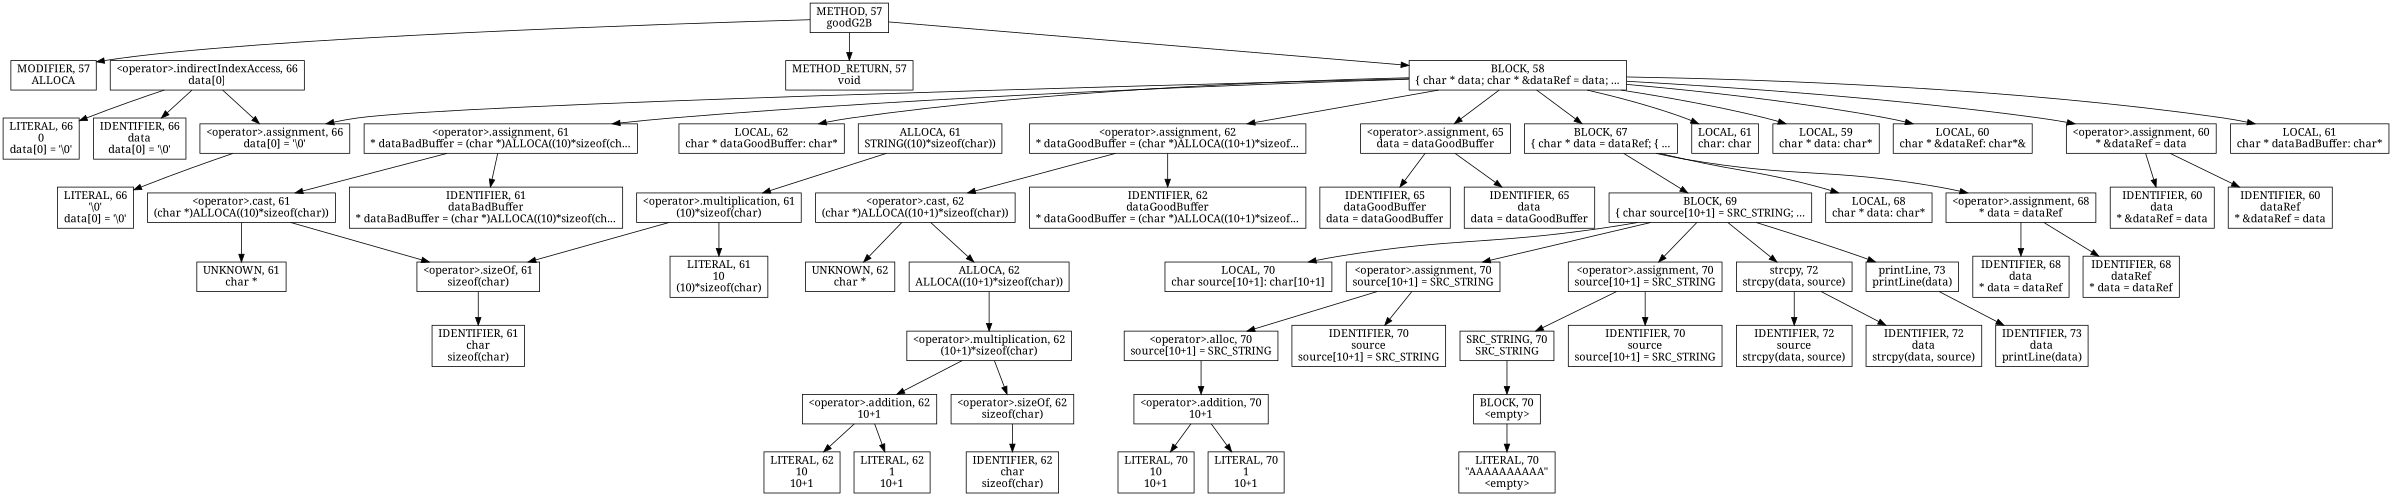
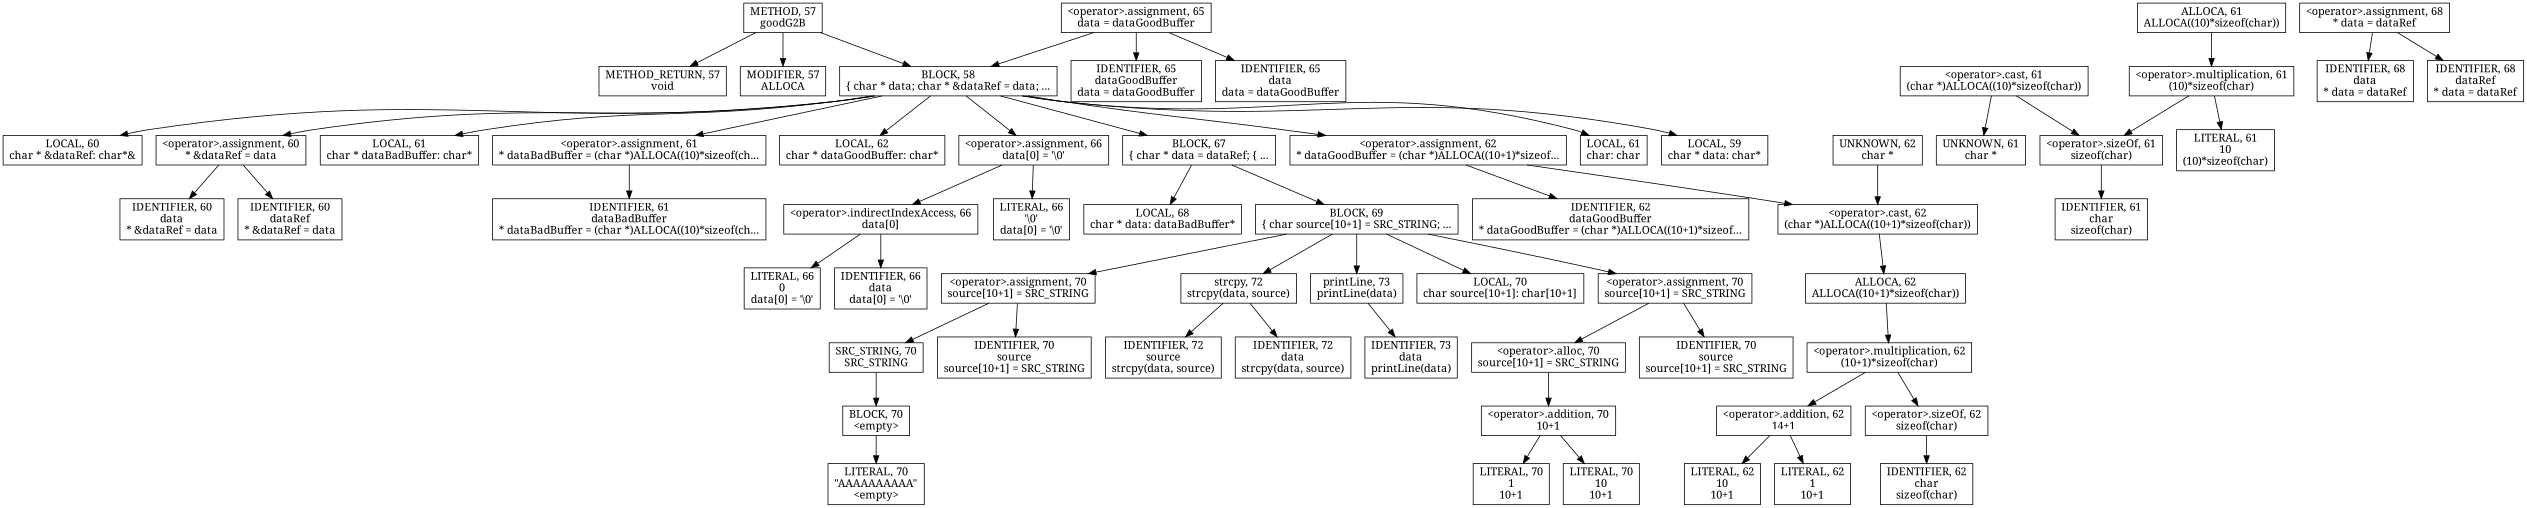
edge "<operator>.indirectIndexAccess, 66" -> "<operator>.assignment, 66": reversed
edge "BLOCK, 58" -> "<operator>.assignment, 65": reversed
node "ALLOCA, 61": text "STRING((10)*sizeof(char))" -> "ALLOCA((10)*sizeof(char))"
edge "<operator>.assignment, 61" -> "<operator>.cast, 61": removed
edge "BLOCK, 67" -> "<operator>.assignment, 68": removed
node "LOCAL, 68": text "char * data: char*" -> "char * data: dataBadBuffer*"
edge "<operator>.cast, 62" -> "UNKNOWN, 62": reversed
node "<operator>.addition, 62": text "10+1" -> "14+1"
